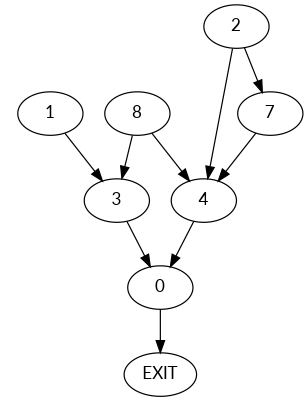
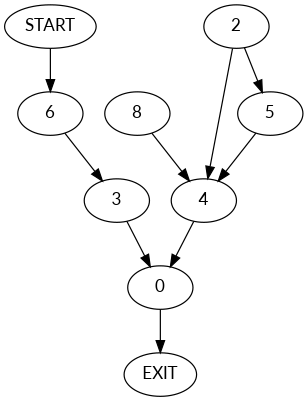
node "START": added
node "1": label "1" -> "6"
node "7": label "7" -> "5"
edge "8" -> "3": removed
